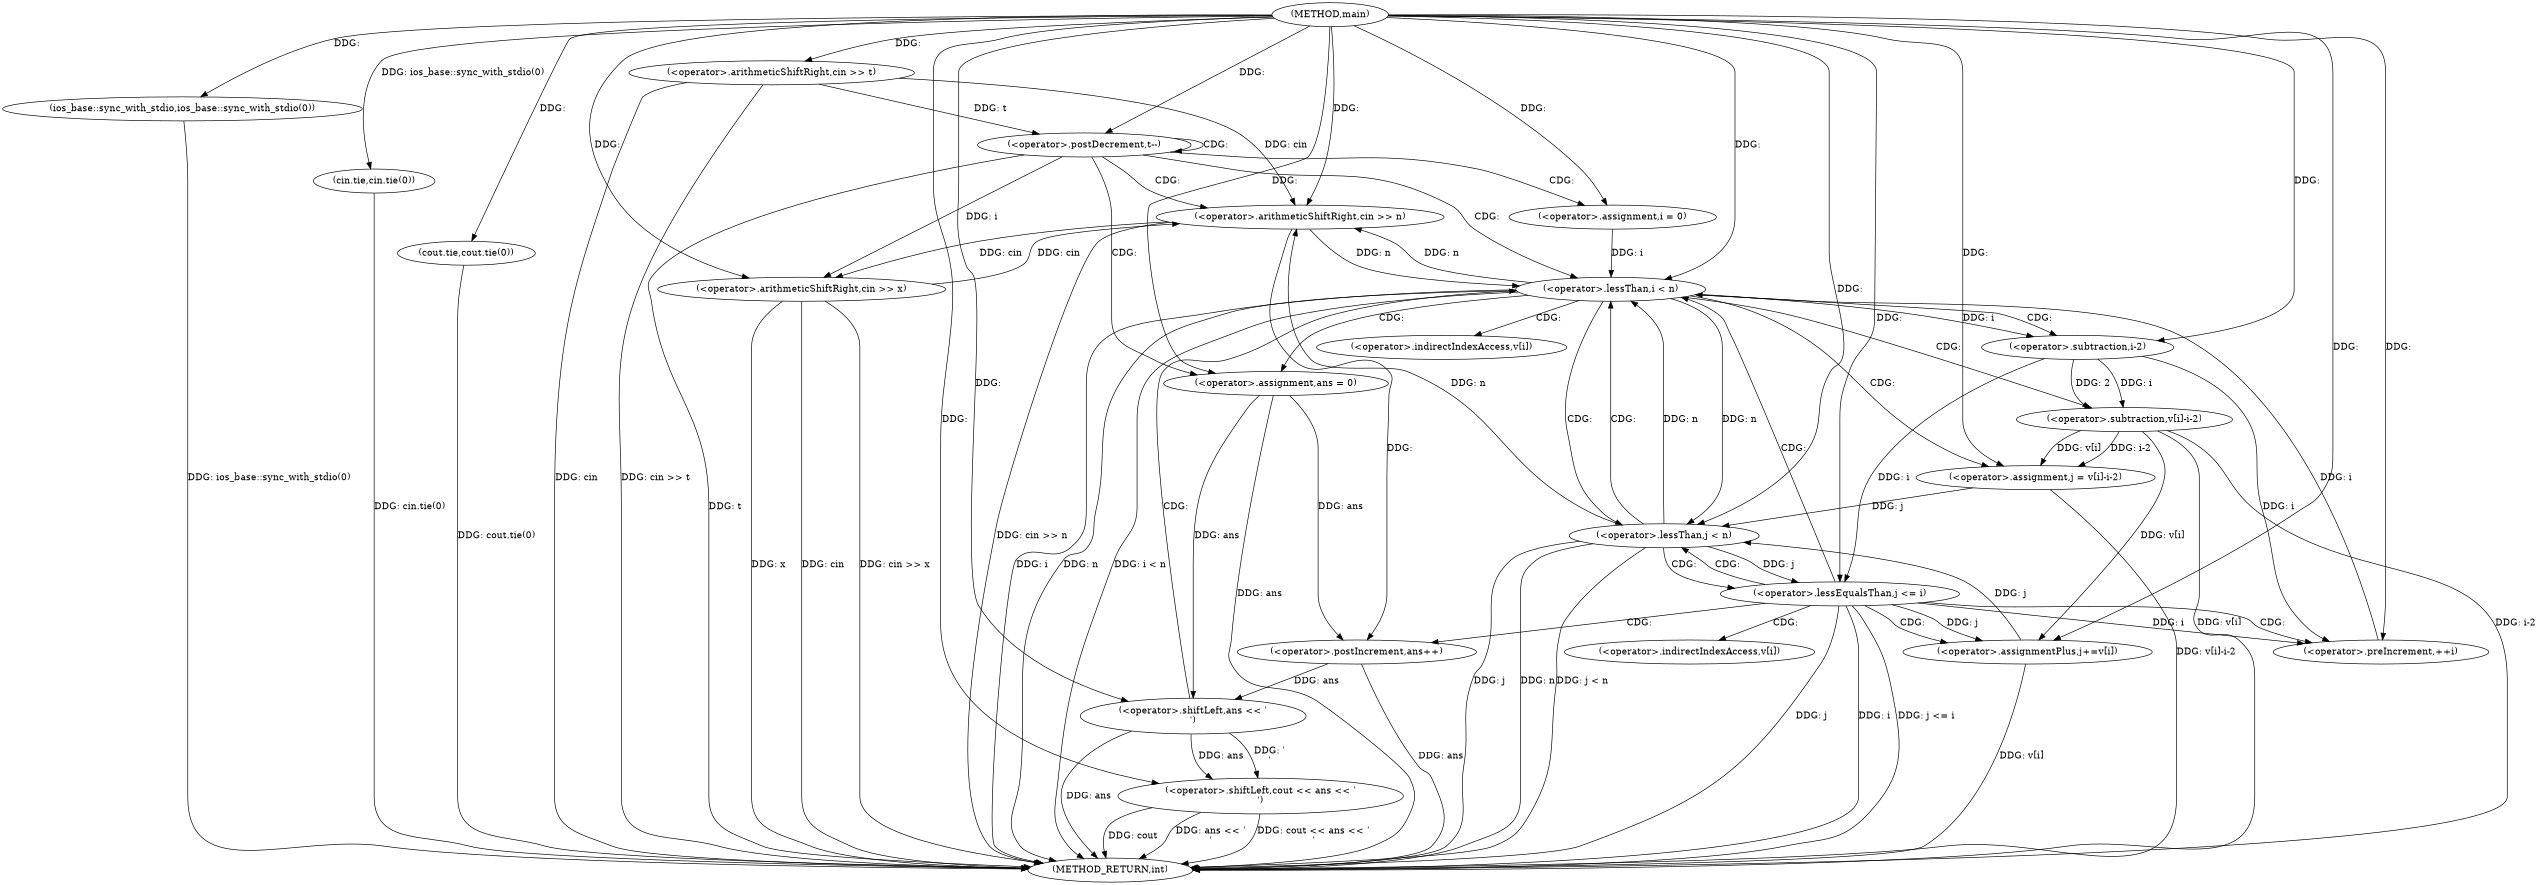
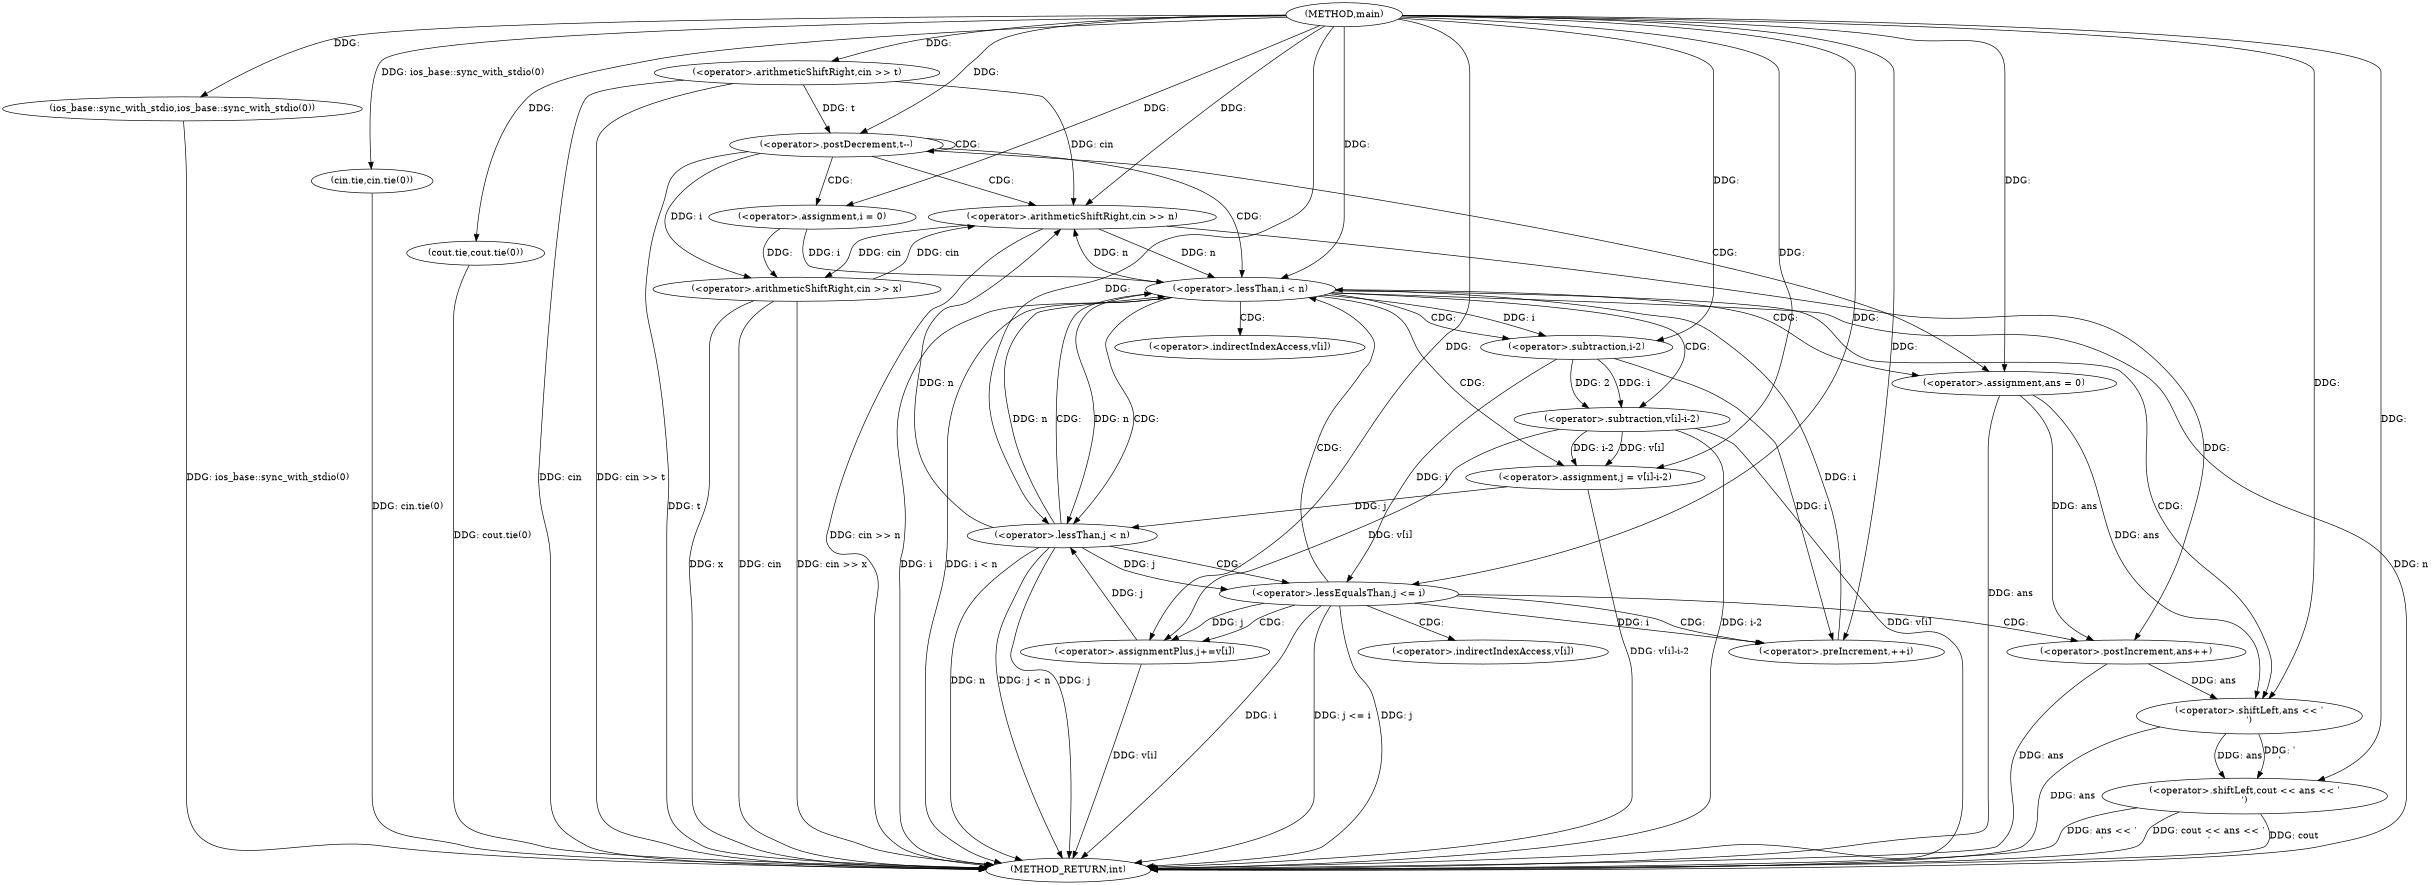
edge "(METHOD,main)" -> "(<operator>.arithmeticShiftRight,cin >> x)": now "(<operator>.assignment,i = 0)" -> "(<operator>.arithmeticShiftRight,cin >> x)"
edge "(<operator>.shiftLeft,ans << ' ')" -> "(<operator>.lessThan,i < n)": reversed
edge "(<operator>.lessEqualsThan,j <= i)" -> "(<operator>.lessThan,j < n)": removed, label "CDG:"
